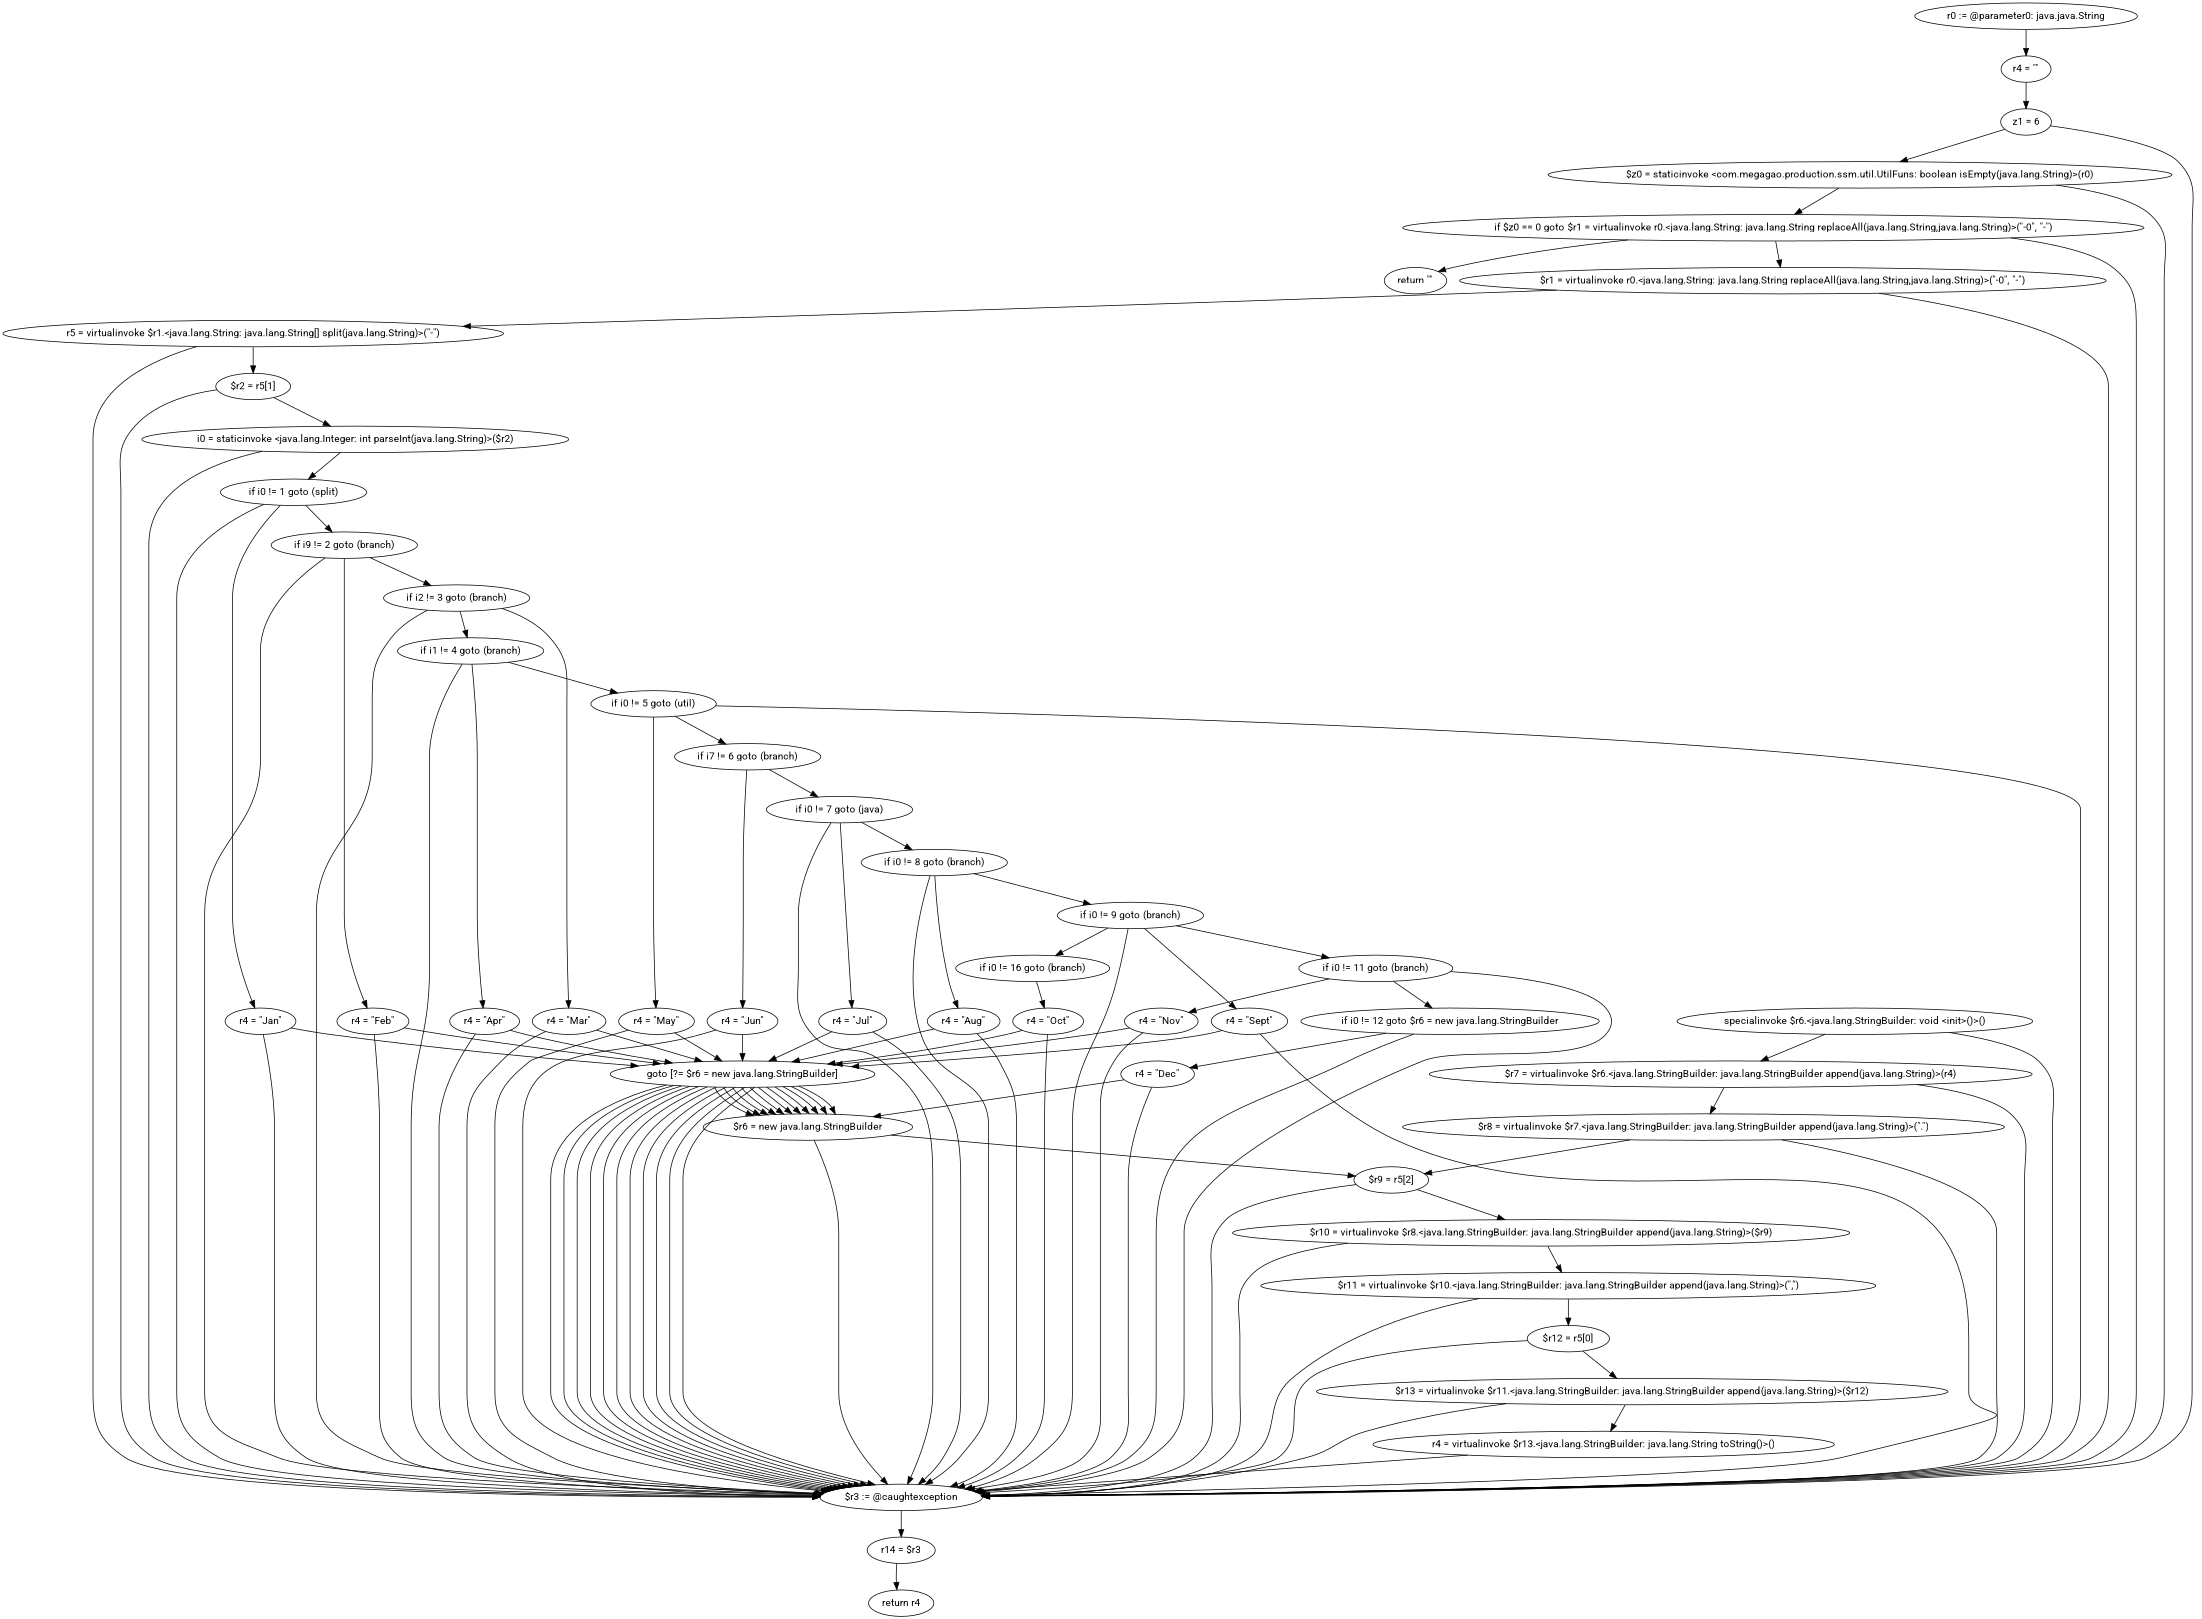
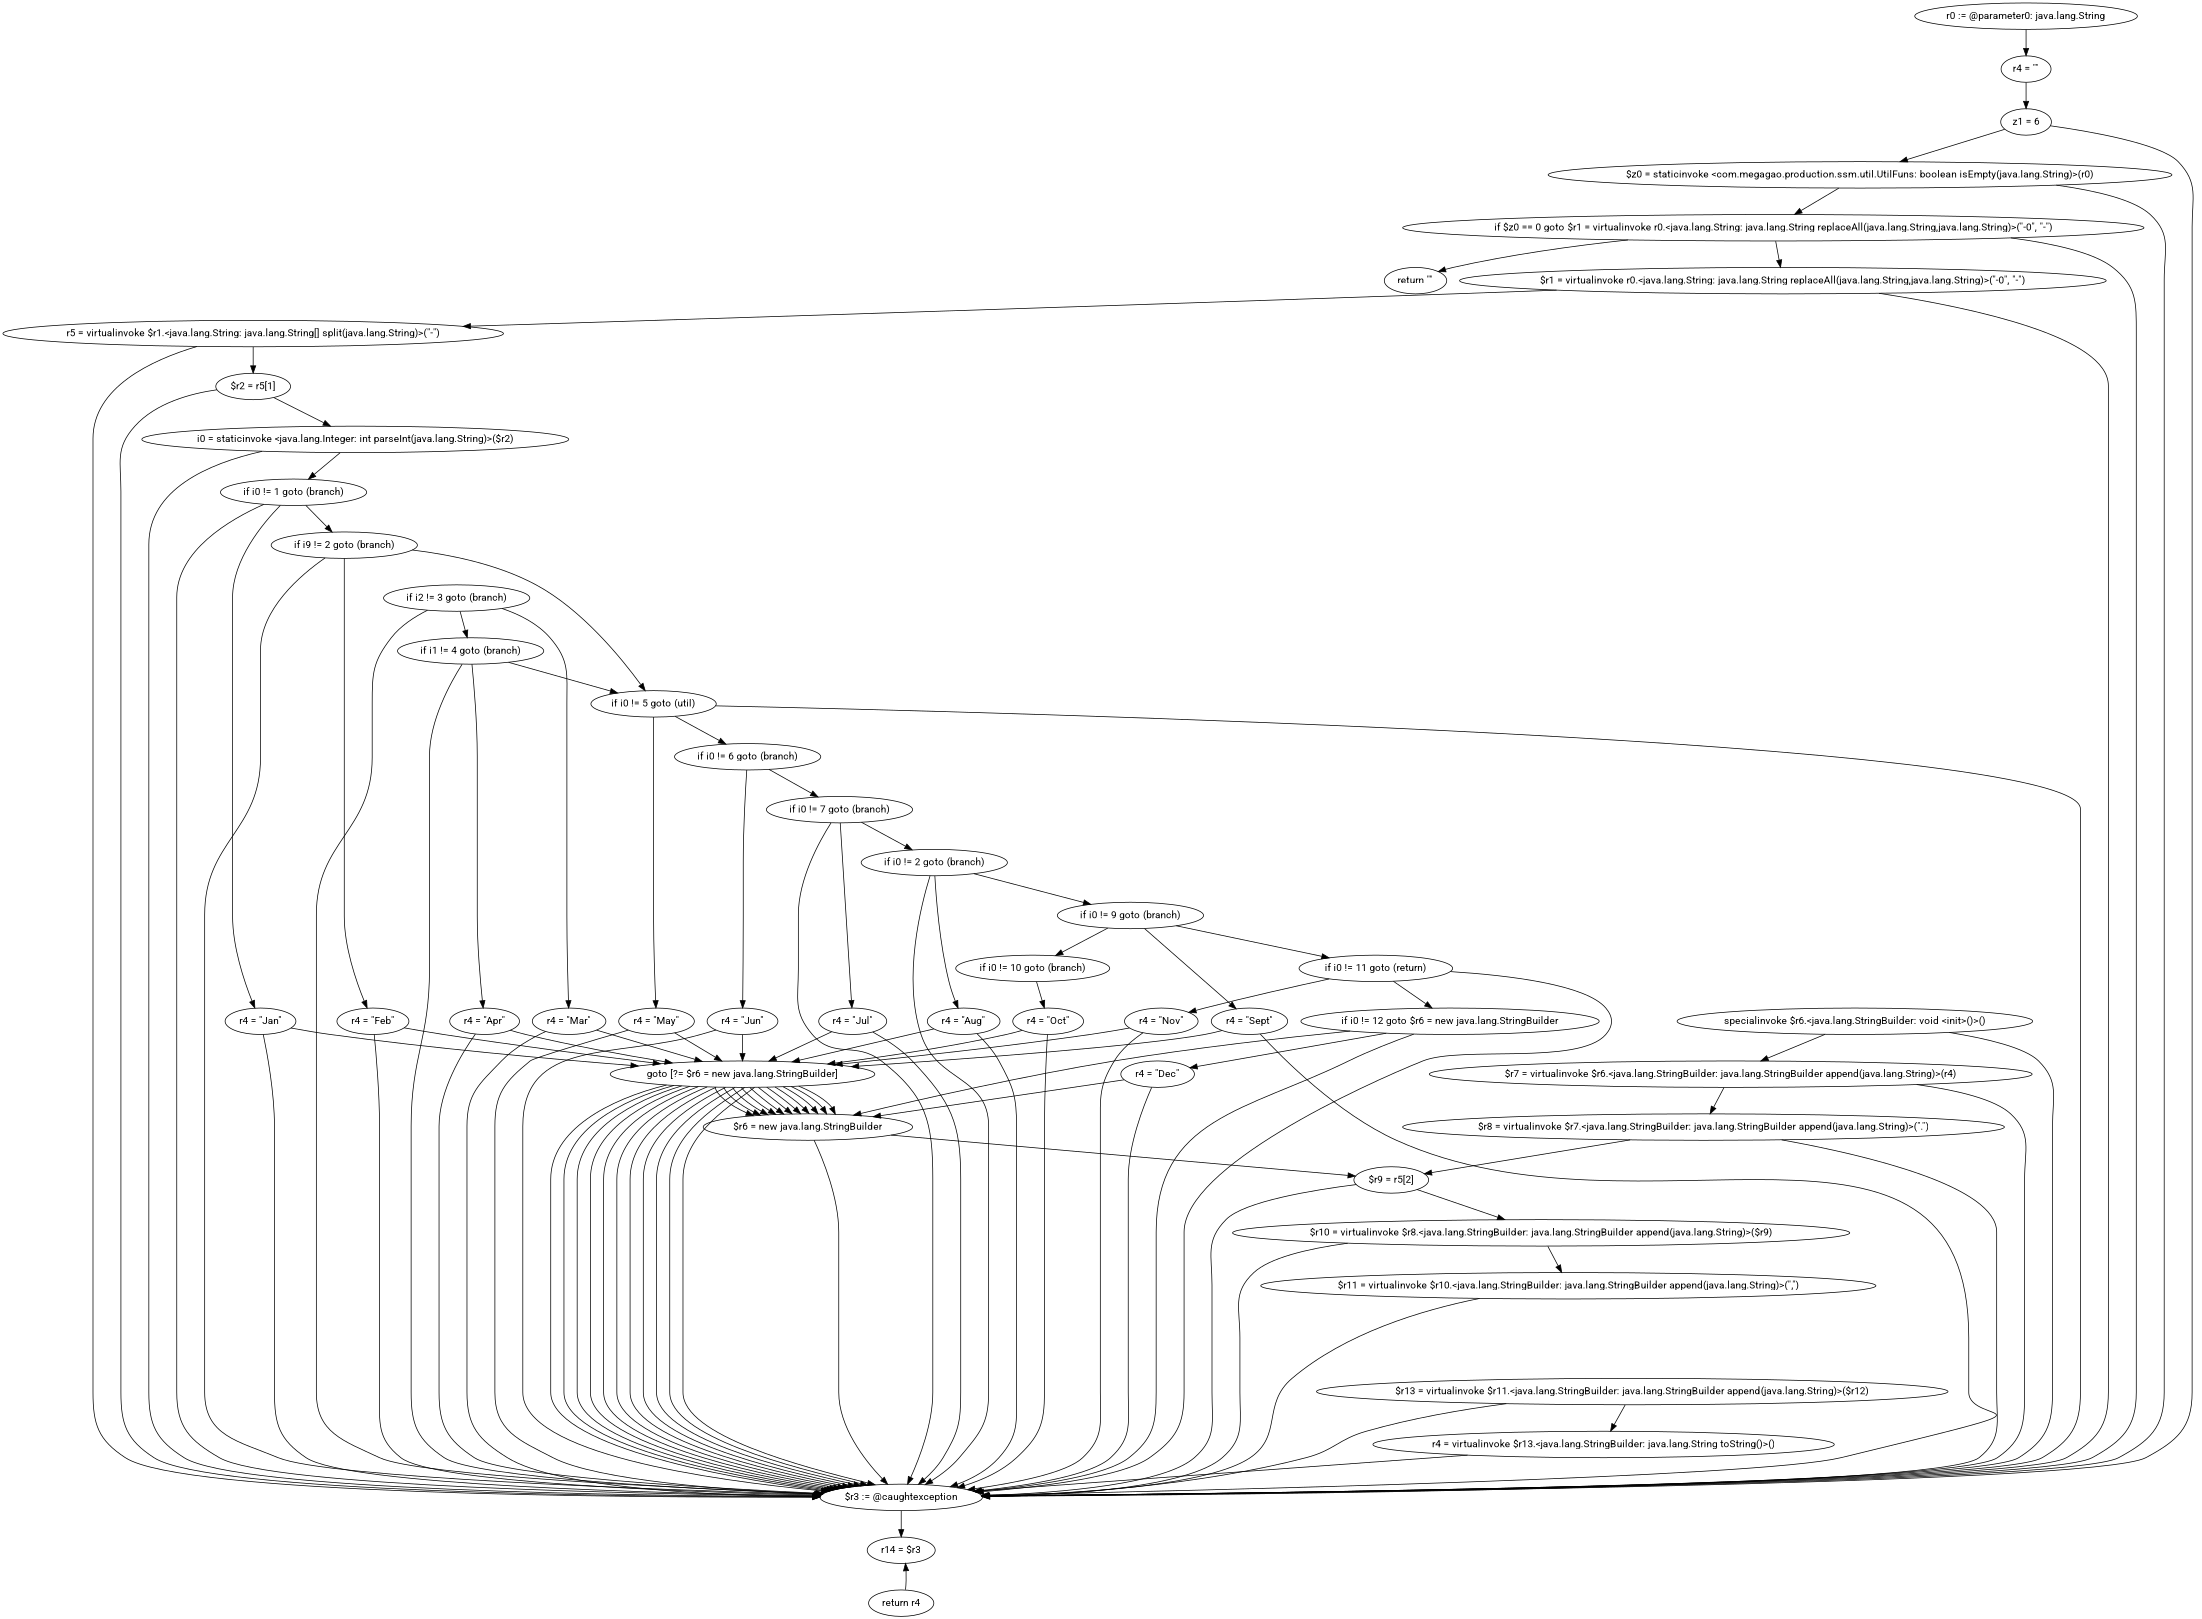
node "r0 := @parameter0: java.java.String": label "r0 := @parameter0: java.java.String" -> "r0 := @parameter0: java.lang.String"
node "if i0 != 1 goto (split)": label "if i0 != 1 goto (split)" -> "if i0 != 1 goto (branch)"
edge "if i9 != 2 goto (branch)" -> "if i2 != 3 goto (branch)": now "if i9 != 2 goto (branch)" -> "if i0 != 5 goto (util)"
node "if i7 != 6 goto (branch)": label "if i7 != 6 goto (branch)" -> "if i0 != 6 goto (branch)"
node "if i0 != 7 goto (java)": label "if i0 != 7 goto (java)" -> "if i0 != 7 goto (branch)"
node "if i0 != 8 goto (branch)": label "if i0 != 8 goto (branch)" -> "if i0 != 2 goto (branch)"
node "if i0 != 16 goto (branch)": label "if i0 != 16 goto (branch)" -> "if i0 != 10 goto (branch)"
node "if i0 != 11 goto (branch)": label "if i0 != 11 goto (branch)" -> "if i0 != 11 goto (return)"
edge "if i0 != 12 goto $r6 = new java.lang.StringBuilder" -> "$r6 = new java.lang.StringBuilder": added
edge "if i0 != 9 goto (branch)" -> "$r3 := @caughtexception": removed
node "$r12 = r5[0]": removed
edge "r14 = $r3" -> "return r4": reversed
